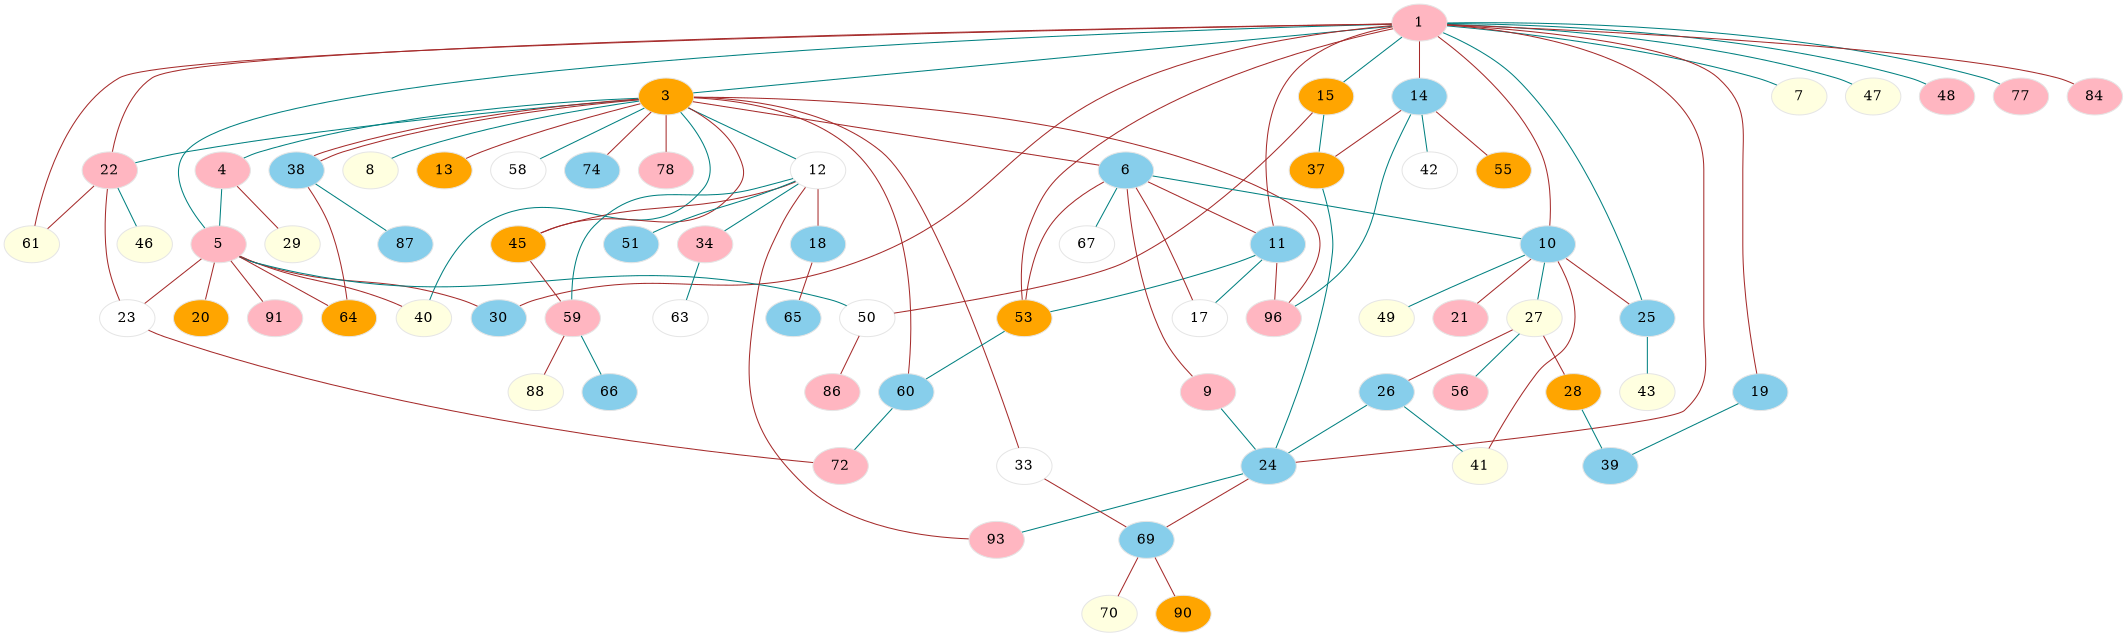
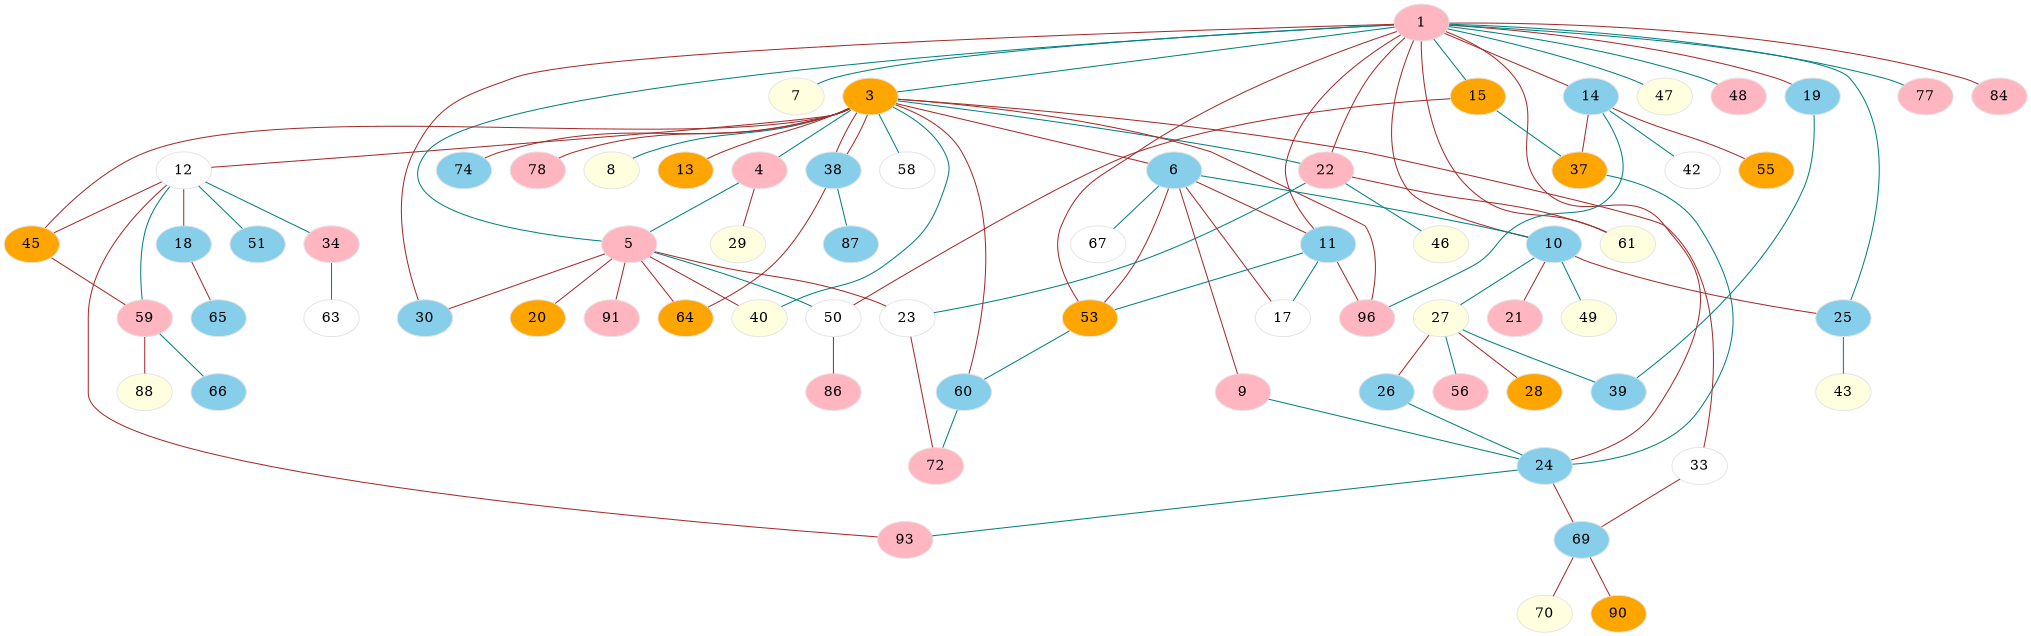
edge "3" -- "12": color teal -> brown
edge "22" -- "23": color brown -> teal
edge "28" -- "39": now "27" -- "39"
node "41": removed
